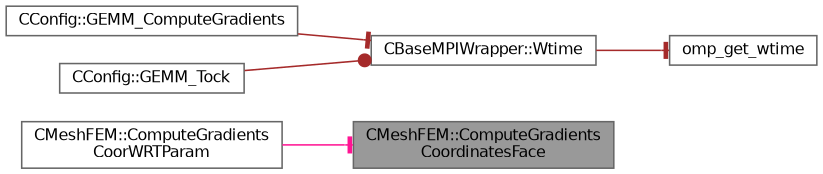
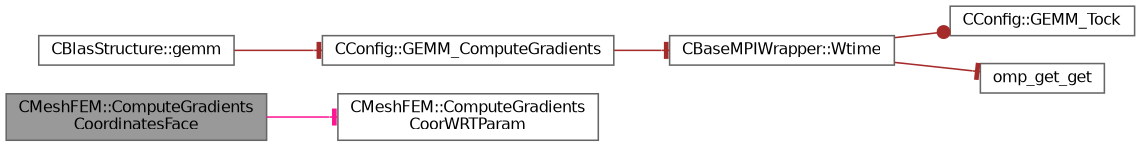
node "CBlasStructure::gemm": added
node "omp_get_wtime": label "omp_get_wtime" -> "omp_get_get"
edge "CConfig::GEMM_Tock" -> "CBaseMPIWrapper::Wtime": reversed
edge "CMeshFEM::ComputeGradients CoorWRTParam" -> "CMeshFEM::ComputeGradients CoordinatesFace": reversed
